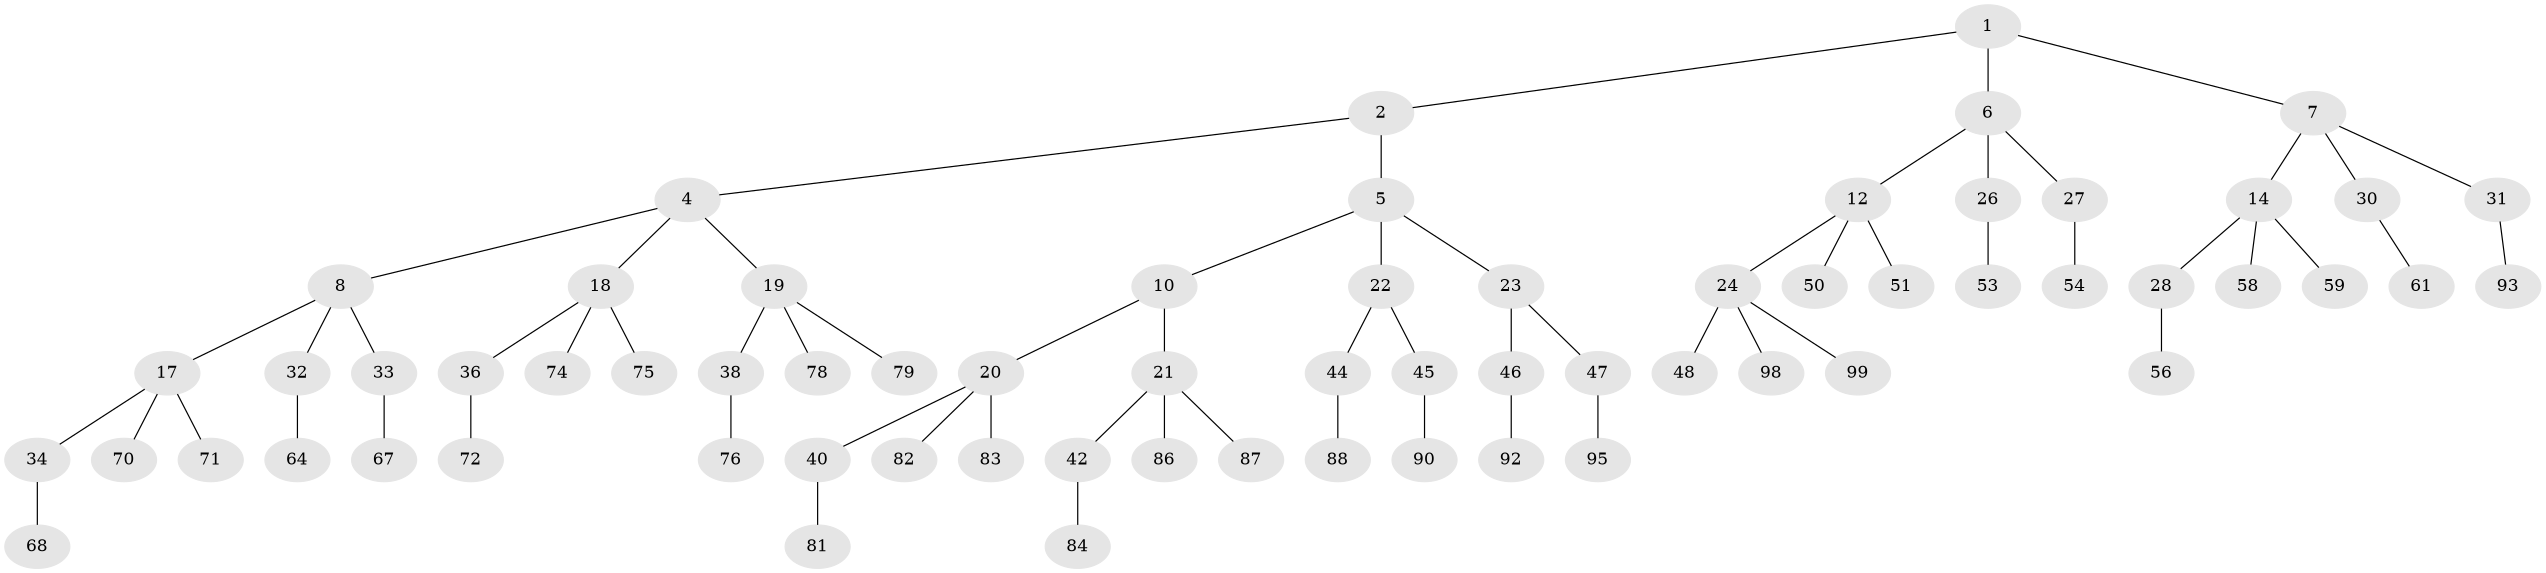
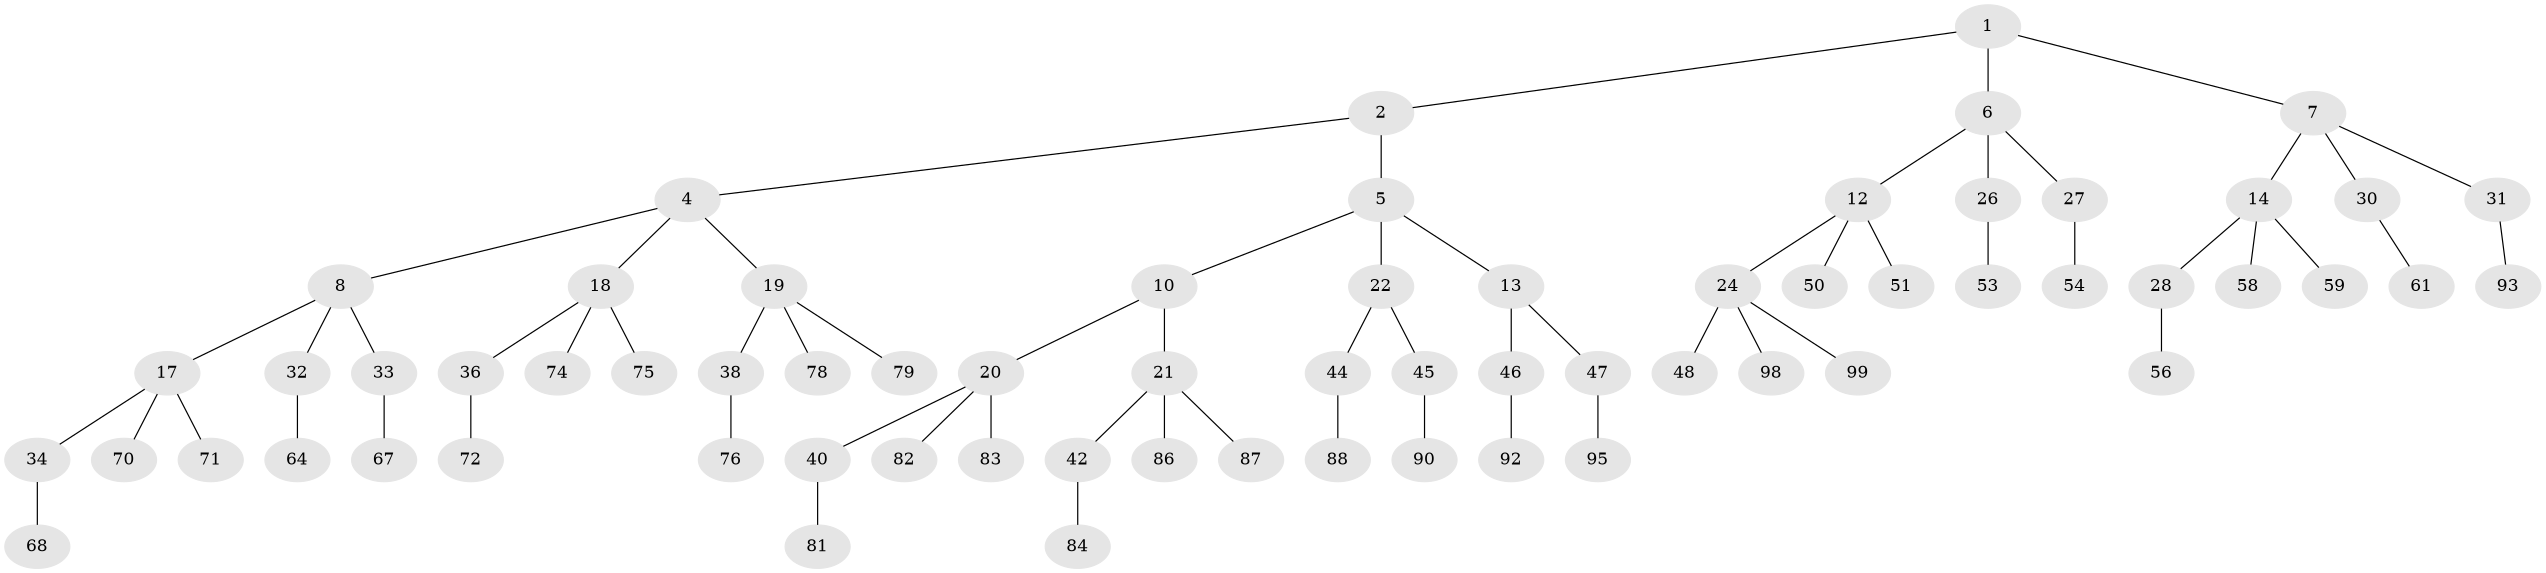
node "23": label "23" -> "13"
